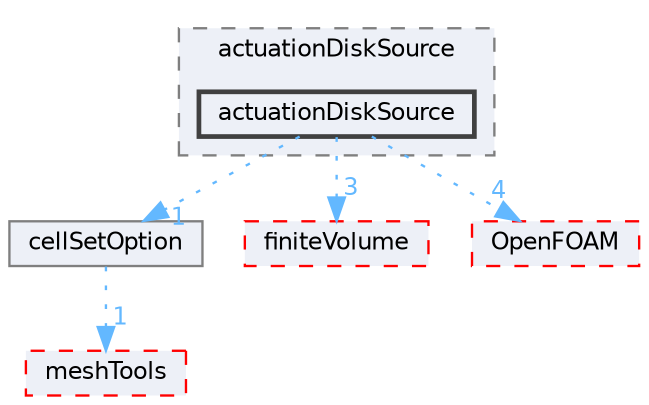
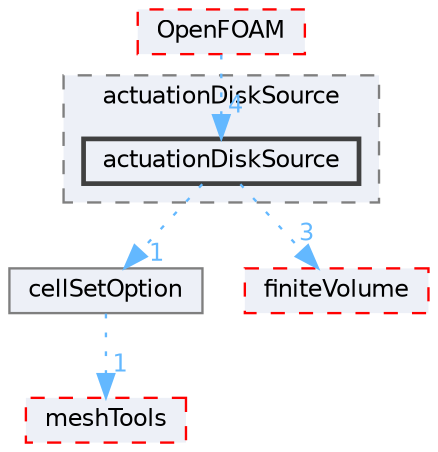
edge "actuationDiskSource" -> "OpenFOAM": reversed
